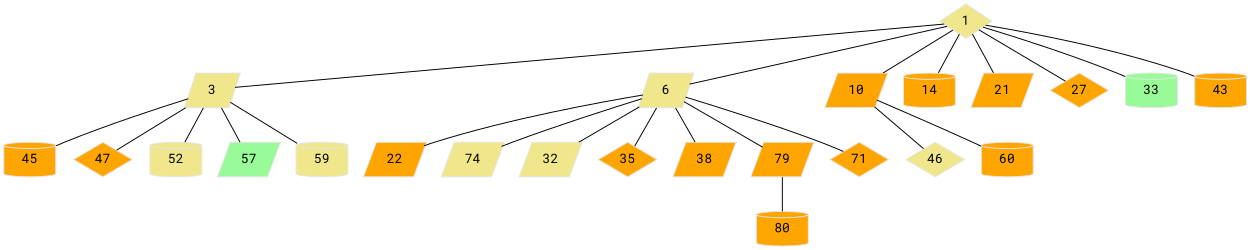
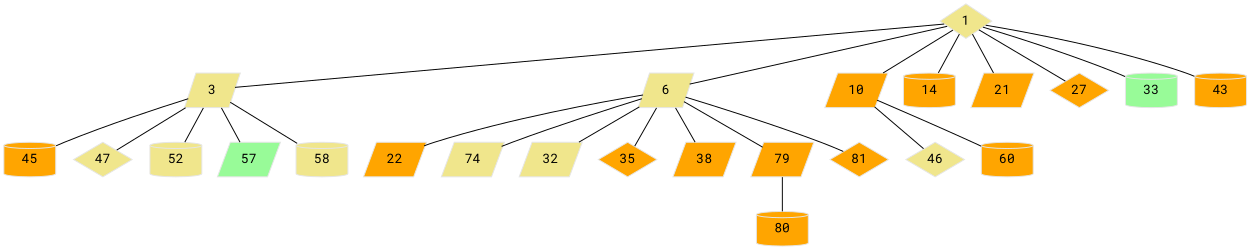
node "47": fillcolor orange -> khaki
node "59": label "59" -> "58"
node "71": label "71" -> "81"
